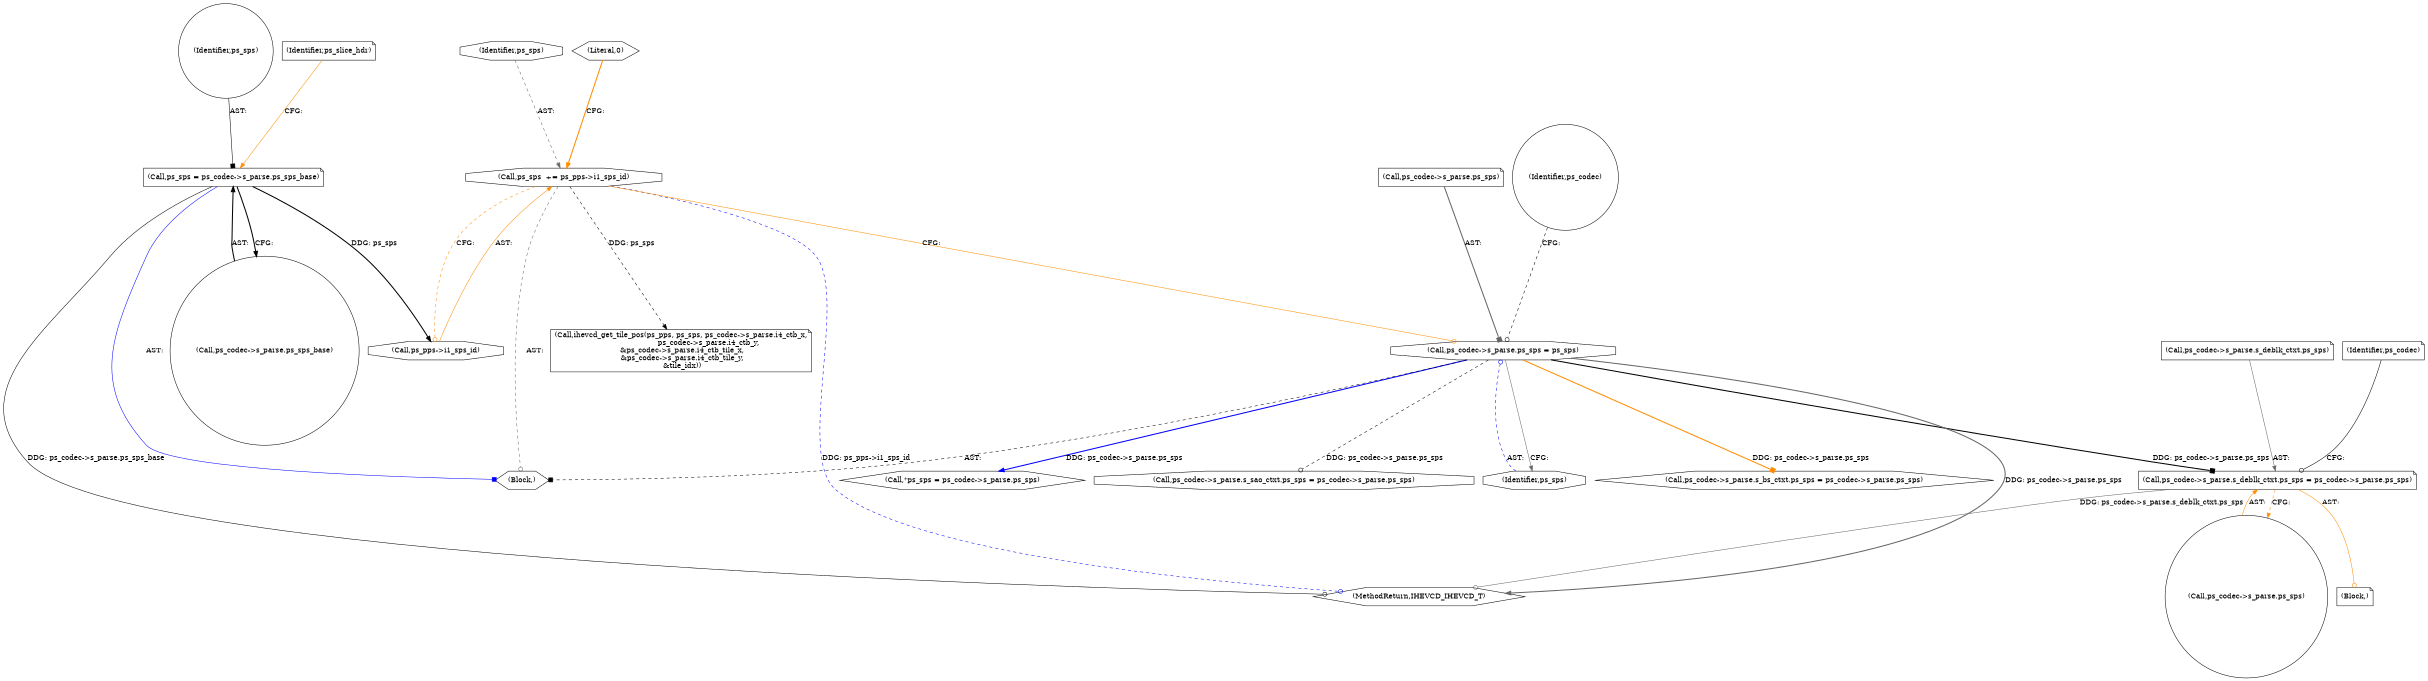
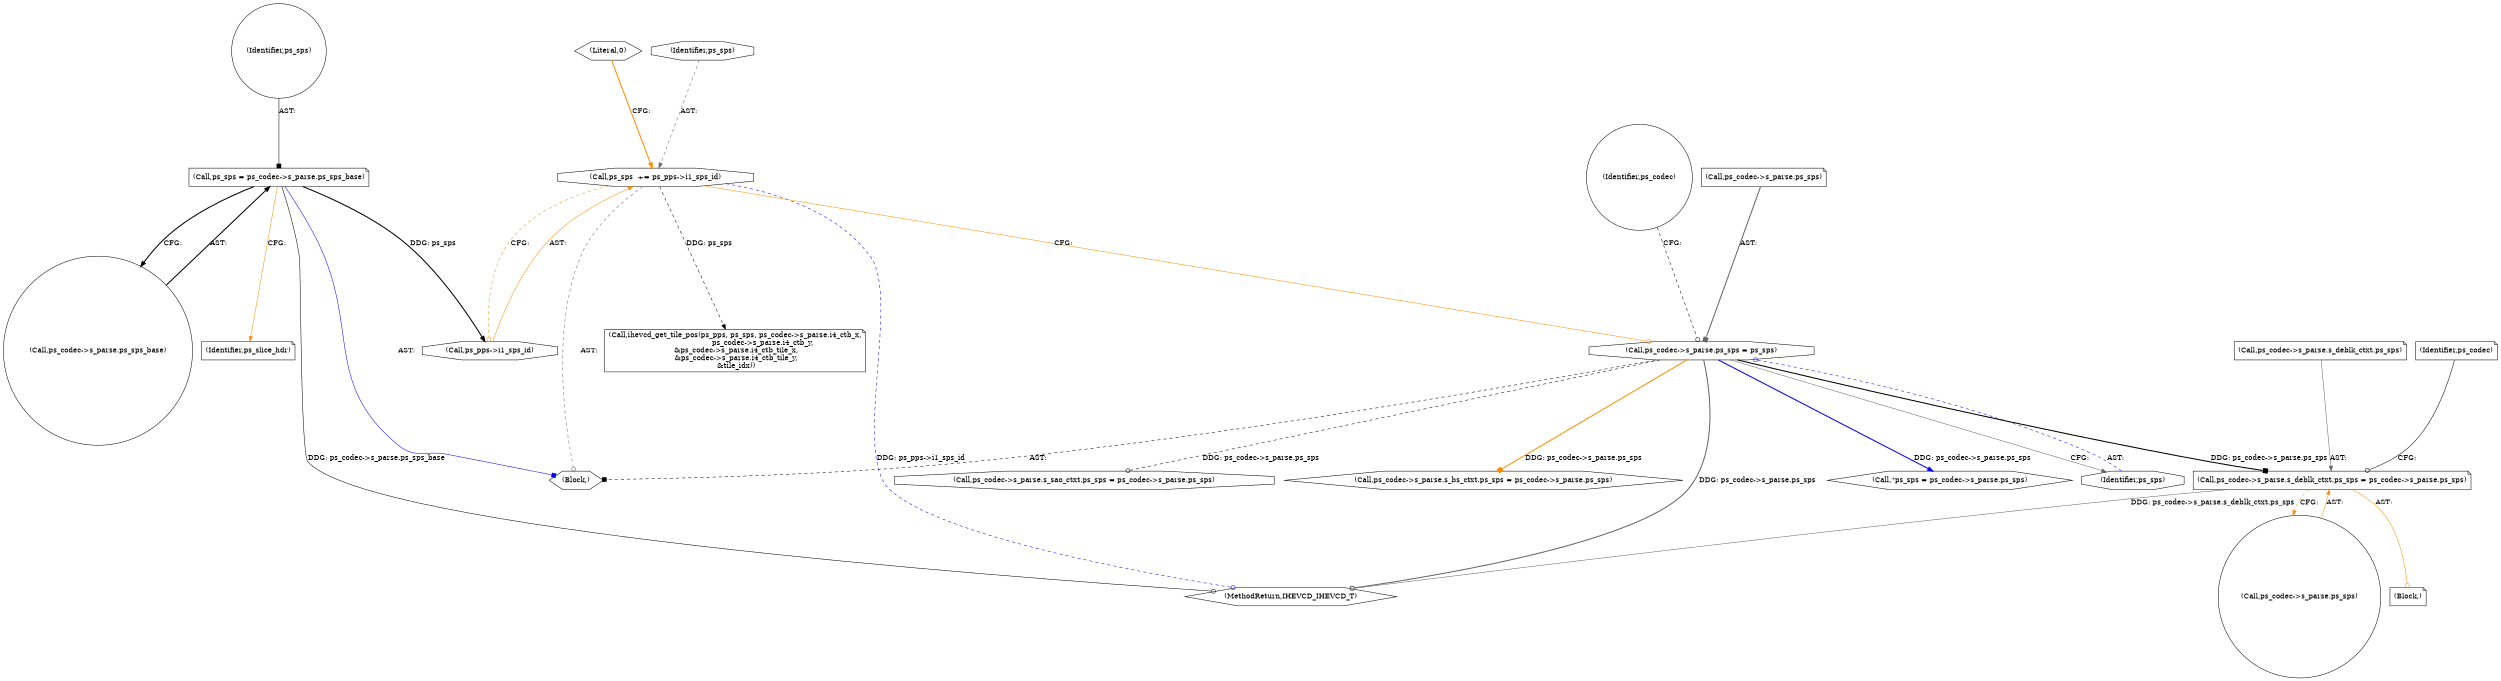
edge "(Identifier,ps_slice_hdr)" -> "(Call,ps_sps = ps_codec->s_parse.ps_sps_base)": reversed
edge "(Call,ps_codec->s_parse.ps_sps = ps_sps)" -> "(MethodReturn,IHEVCD_IHEVCD_T)": arrowhead normal -> odot
